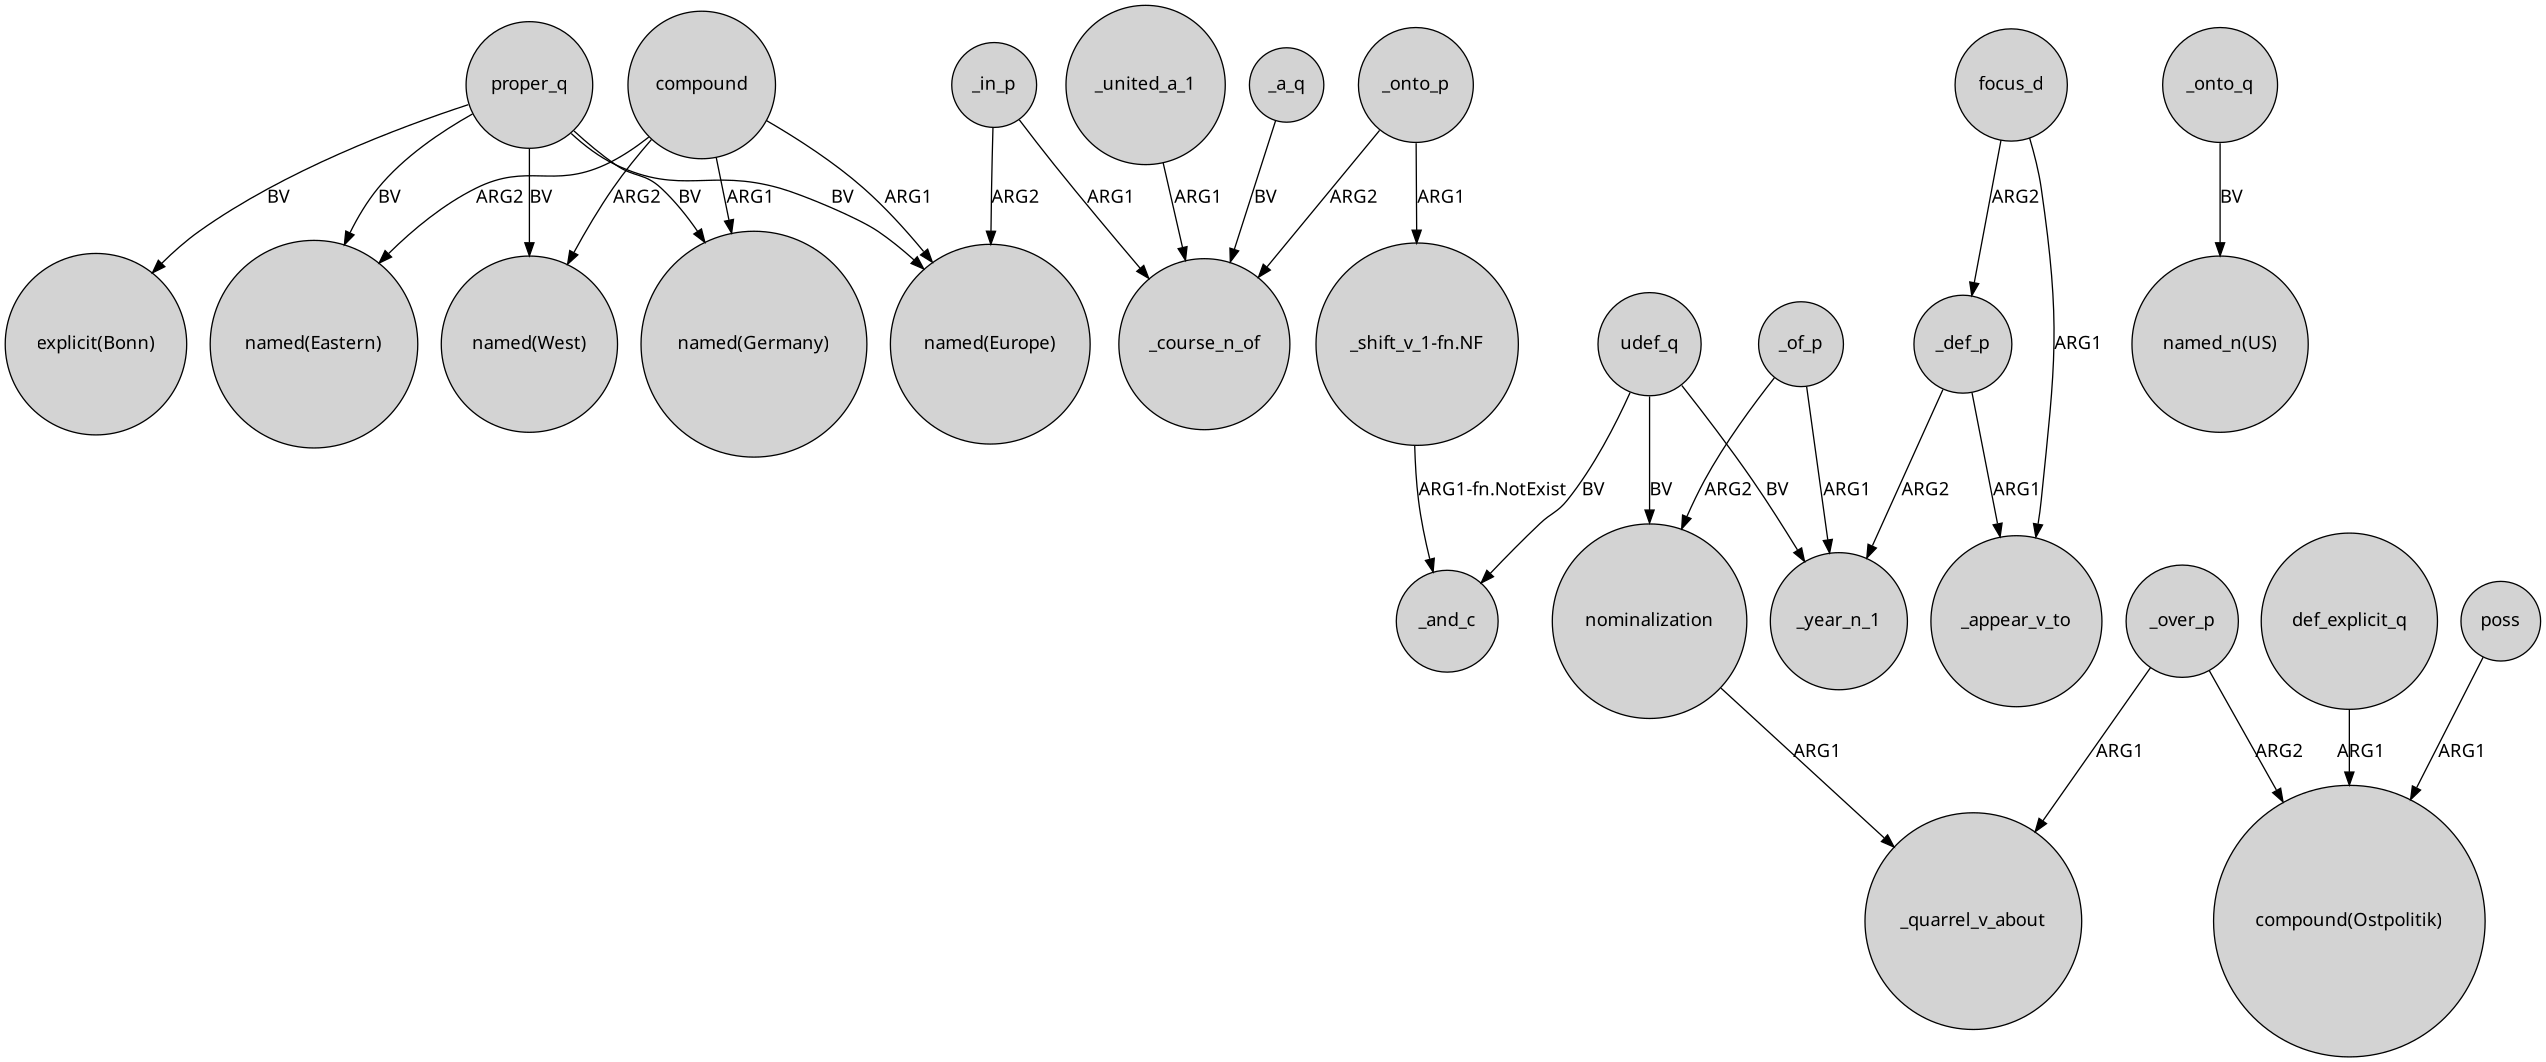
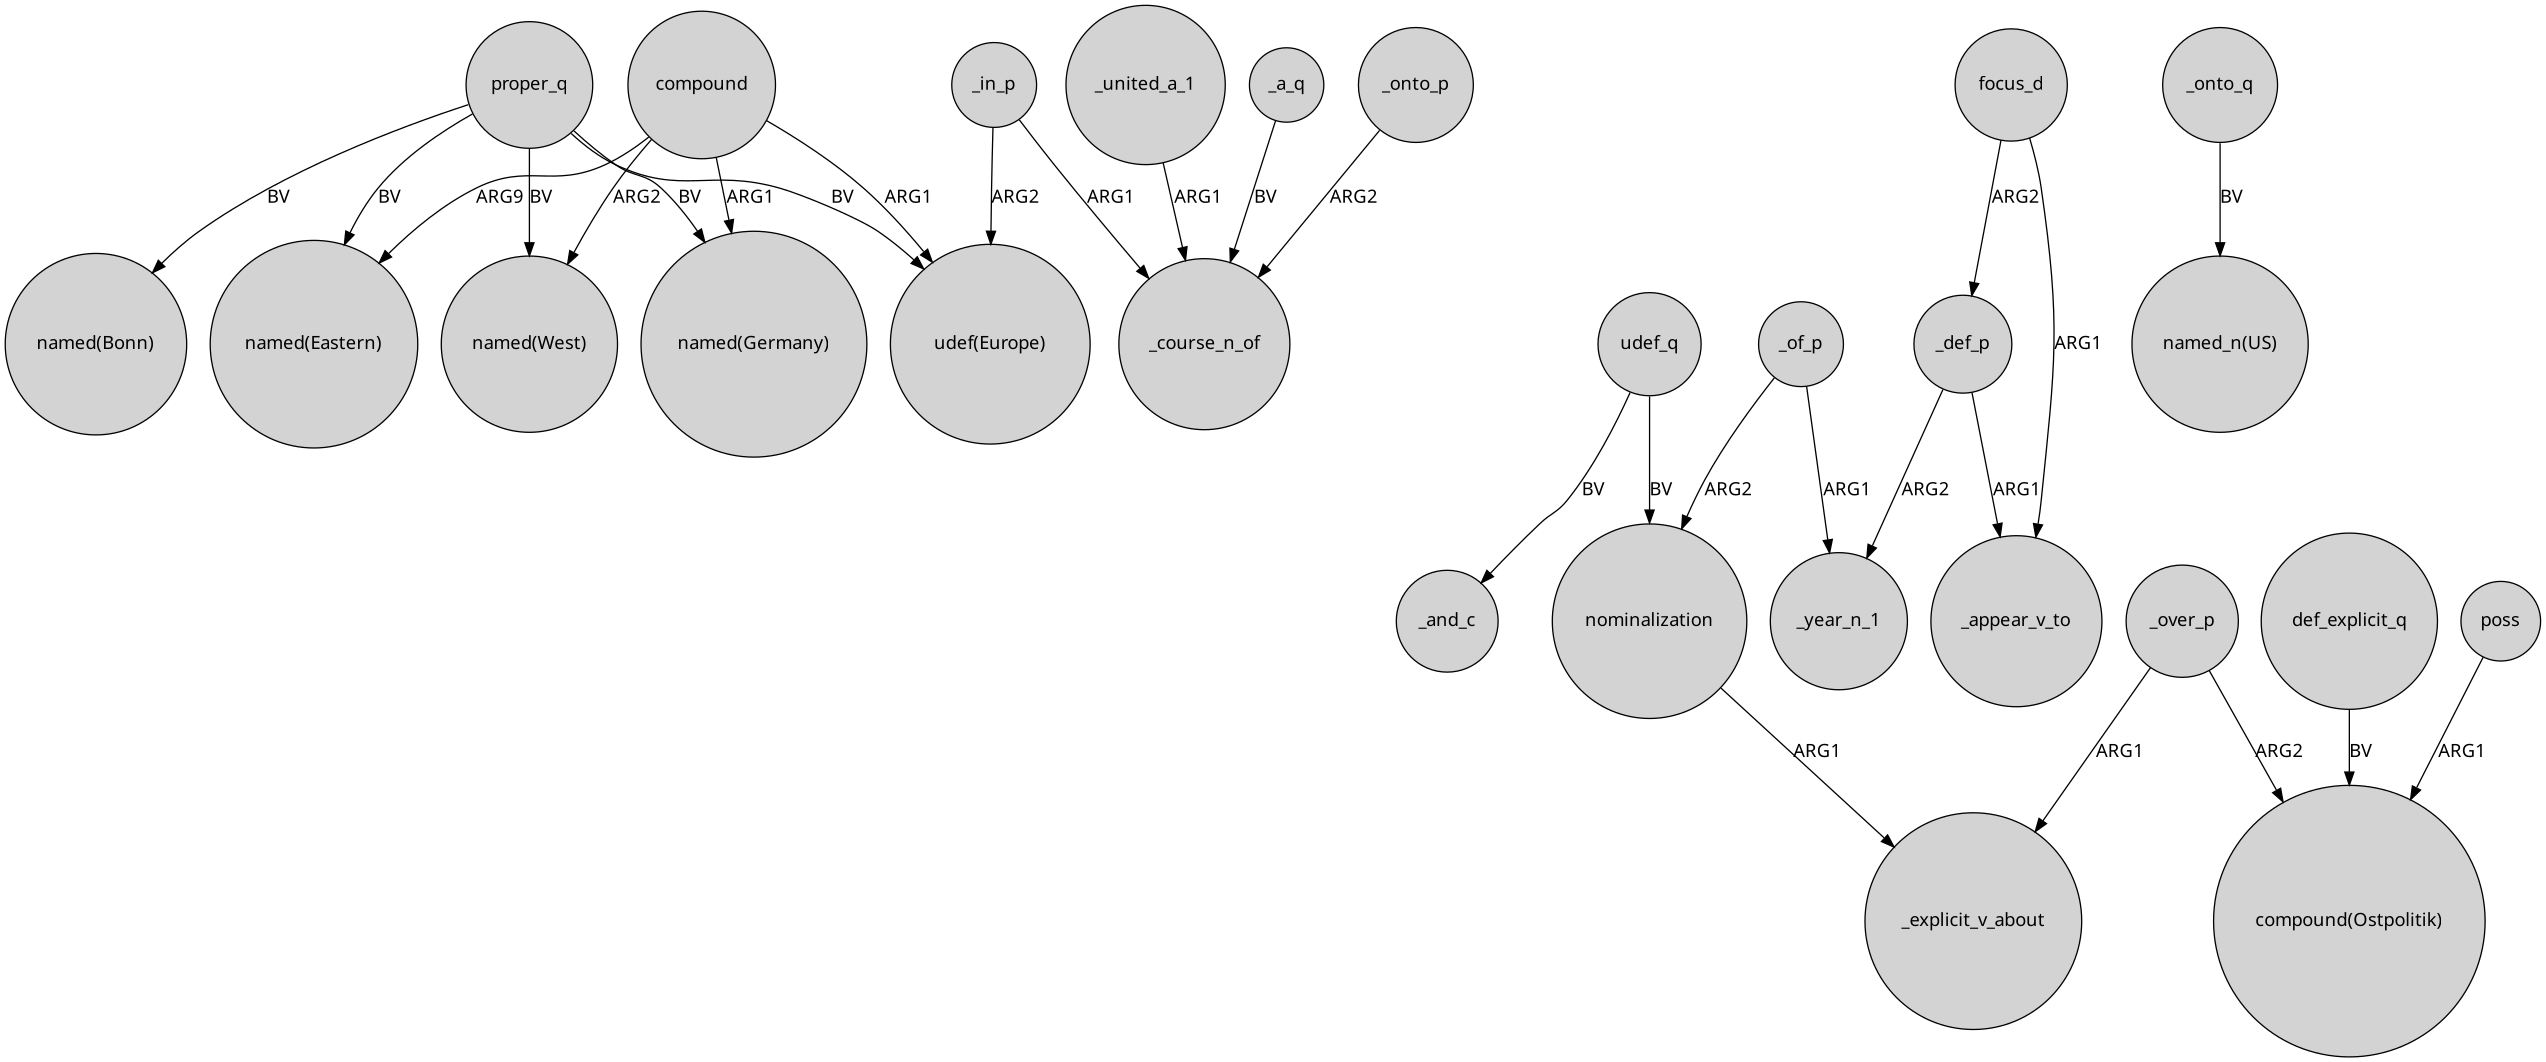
edge "compound" -> "named(Eastern)": label "ARG2" -> "ARG9"
node "explicit(Bonn)": label "explicit(Bonn)" -> "named(Bonn)"
node "named(Europe)": label "named(Europe)" -> "udef(Europe)"
node "_shift_v_1-fn.NF": removed
edge "udef_q" -> "_year_n_1": removed, label "BV"
edge "def_explicit_q" -> "compound(Ostpolitik)": label "ARG1" -> "BV"
node "_quarrel_v_about": label "_quarrel_v_about" -> "_explicit_v_about"
